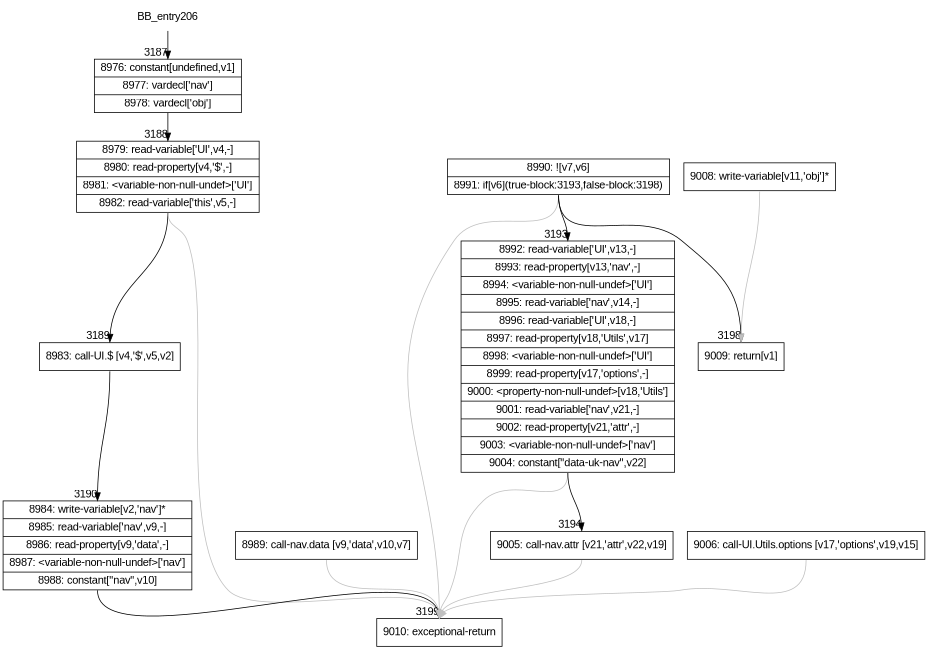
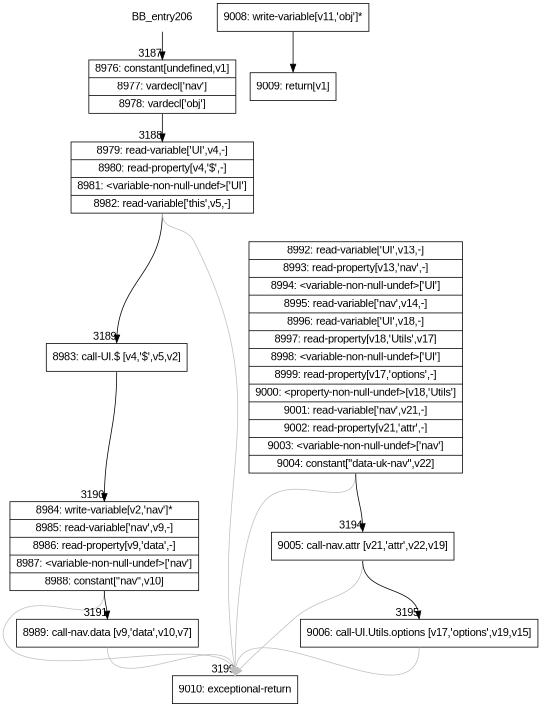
node "8990: ![v7,v6]": removed
edge "9008: write-variable[v11,'obj']*" -> "9009: return[v1]": color gray -> black
edge "9005: call-nav.attr [v21,'attr',v22,v19]" -> "9006: call-UI.Utils.options [v17,'options',v19,v15]": added
edge "8984: write-variable[v2,'nav']*" -> "8989: call-nav.data [v9,'data',v10,v7]": added
edge "8984: write-variable[v2,'nav']*" -> "9010: exceptional-return": color black -> gray
